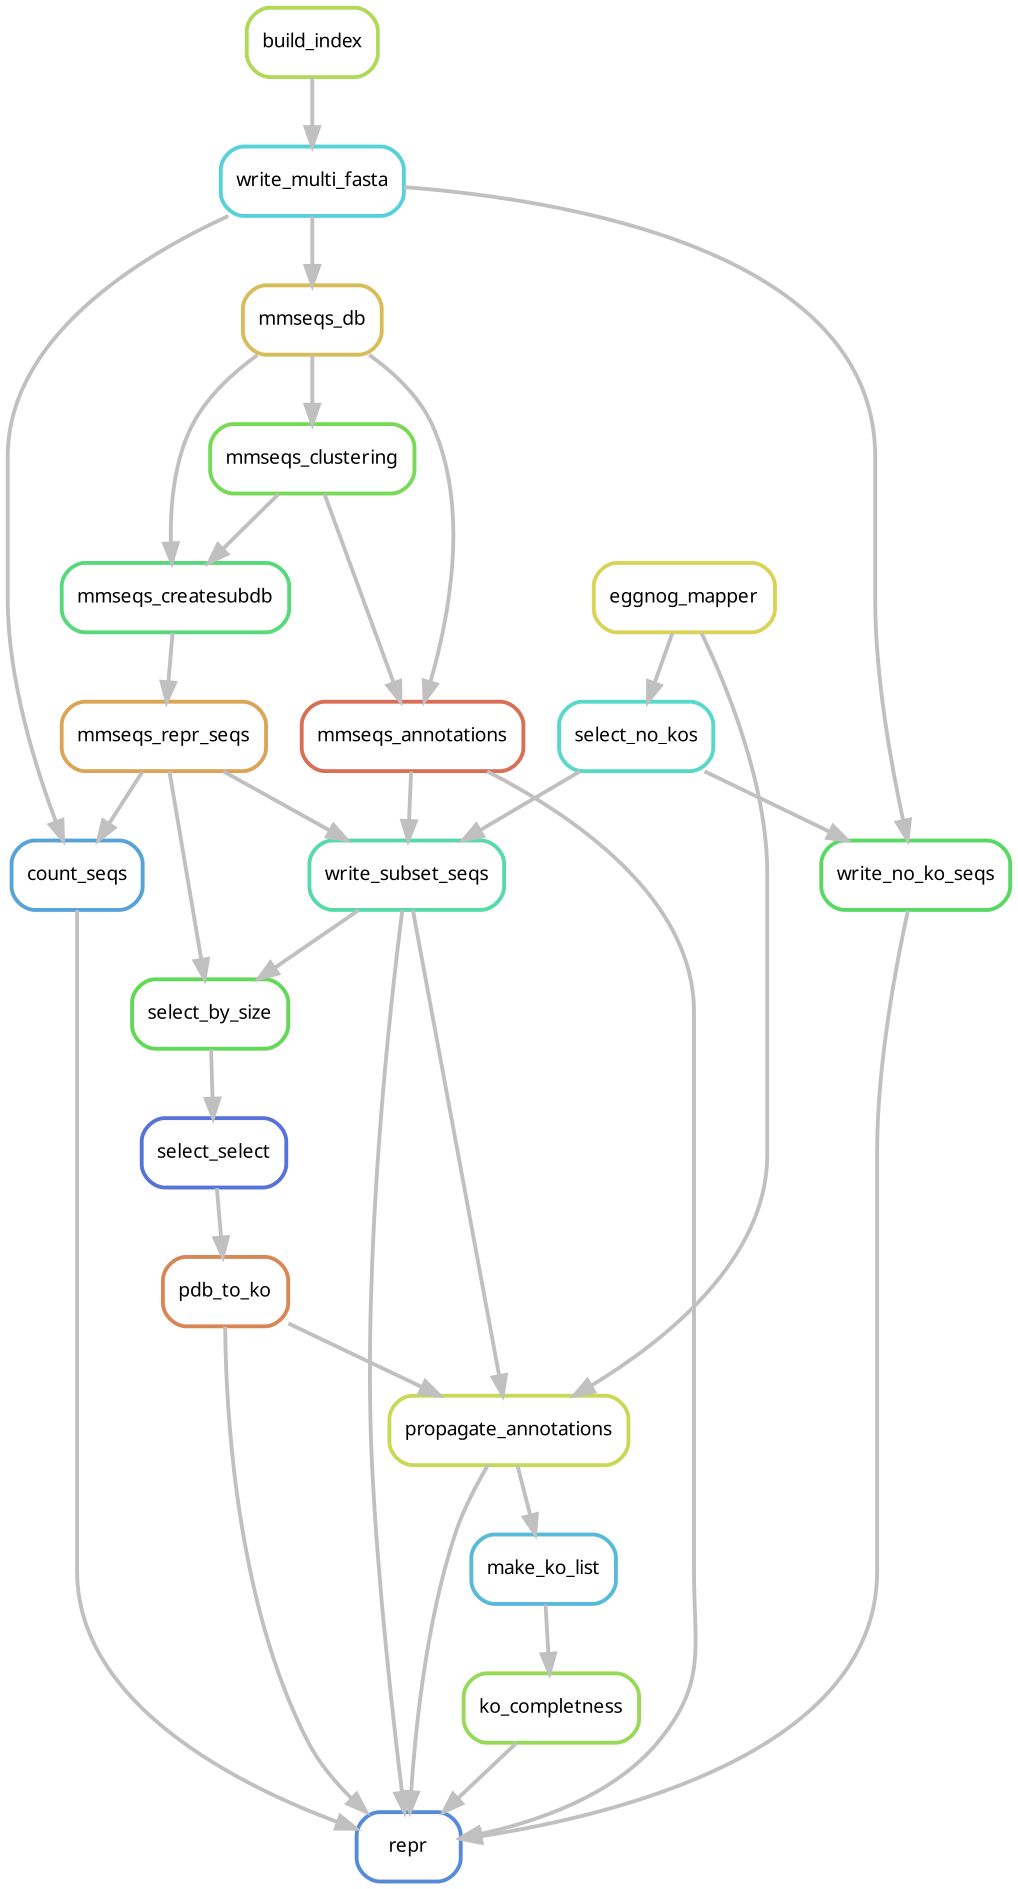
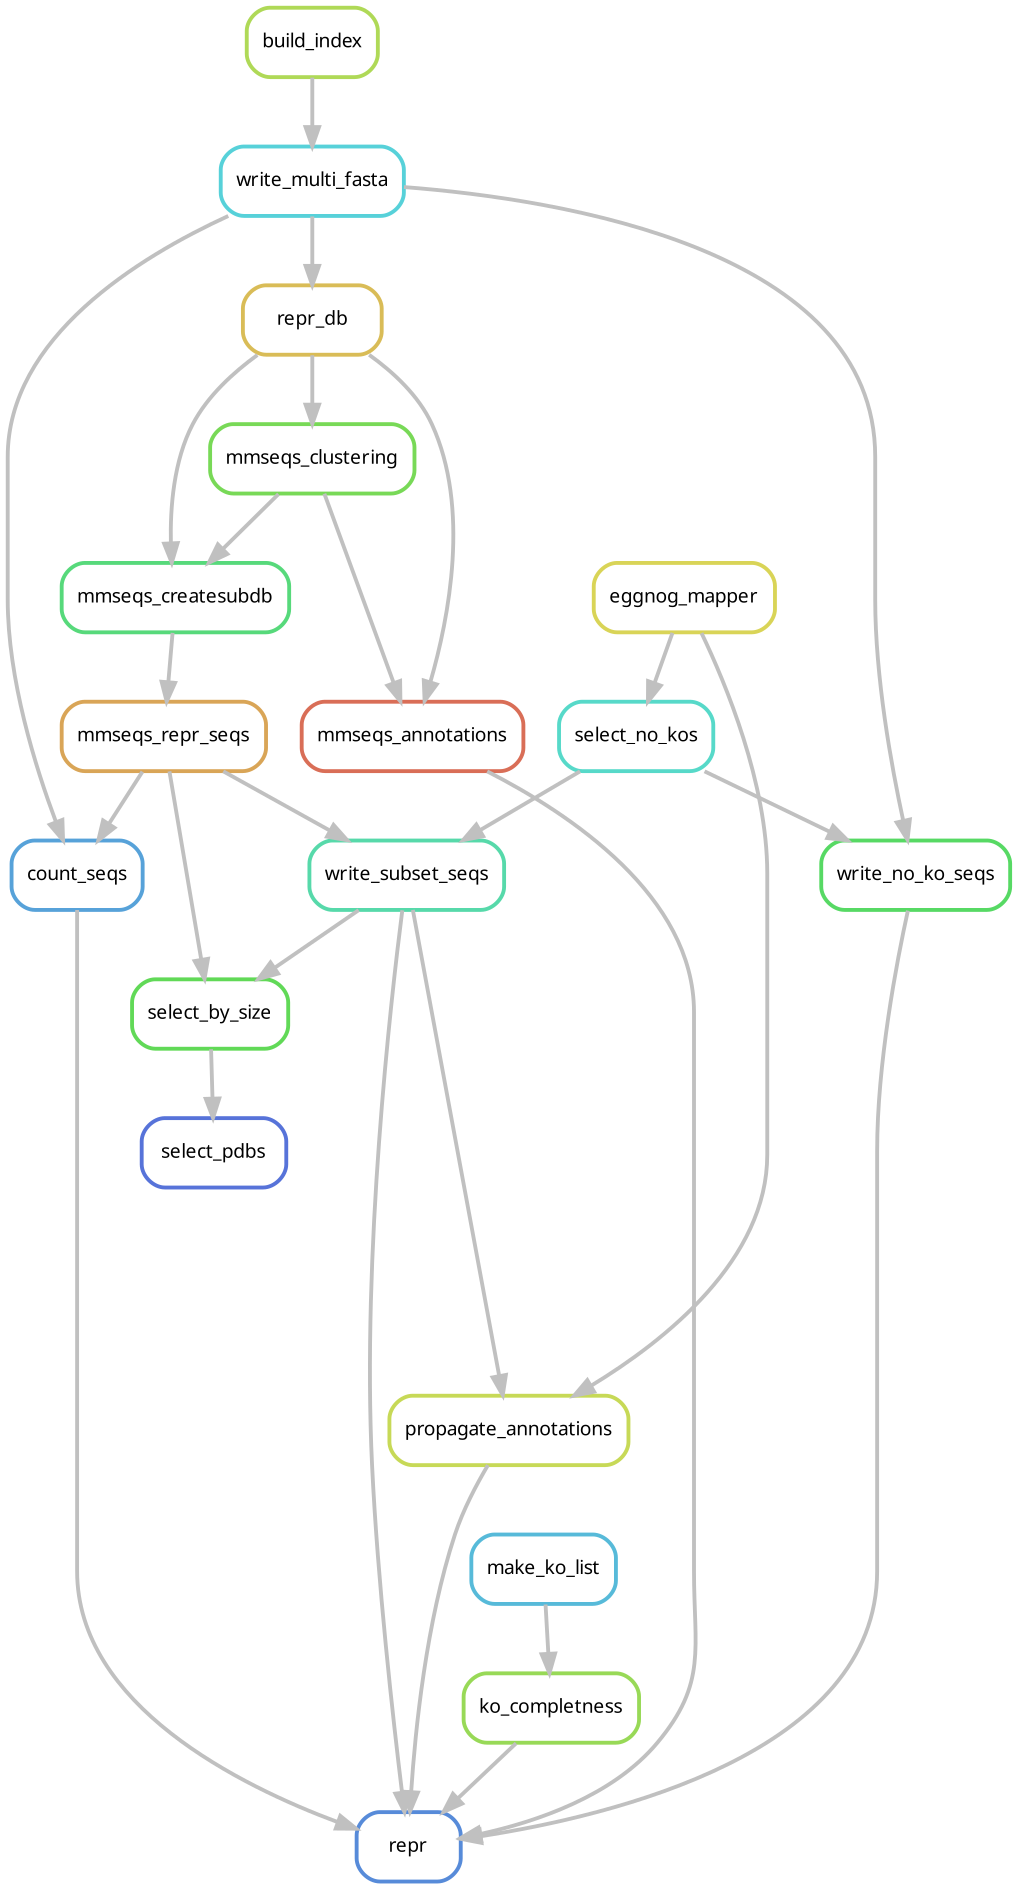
node "mmseqs_db": label "mmseqs_db" -> "repr_db"
edge "mmseqs_annotations" -> "write_subset_seqs": removed
node "select_select": label "select_select" -> "select_pdbs"
node "pdb_to_ko": removed
edge "propagate_annotations" -> "make_ko_list": removed
